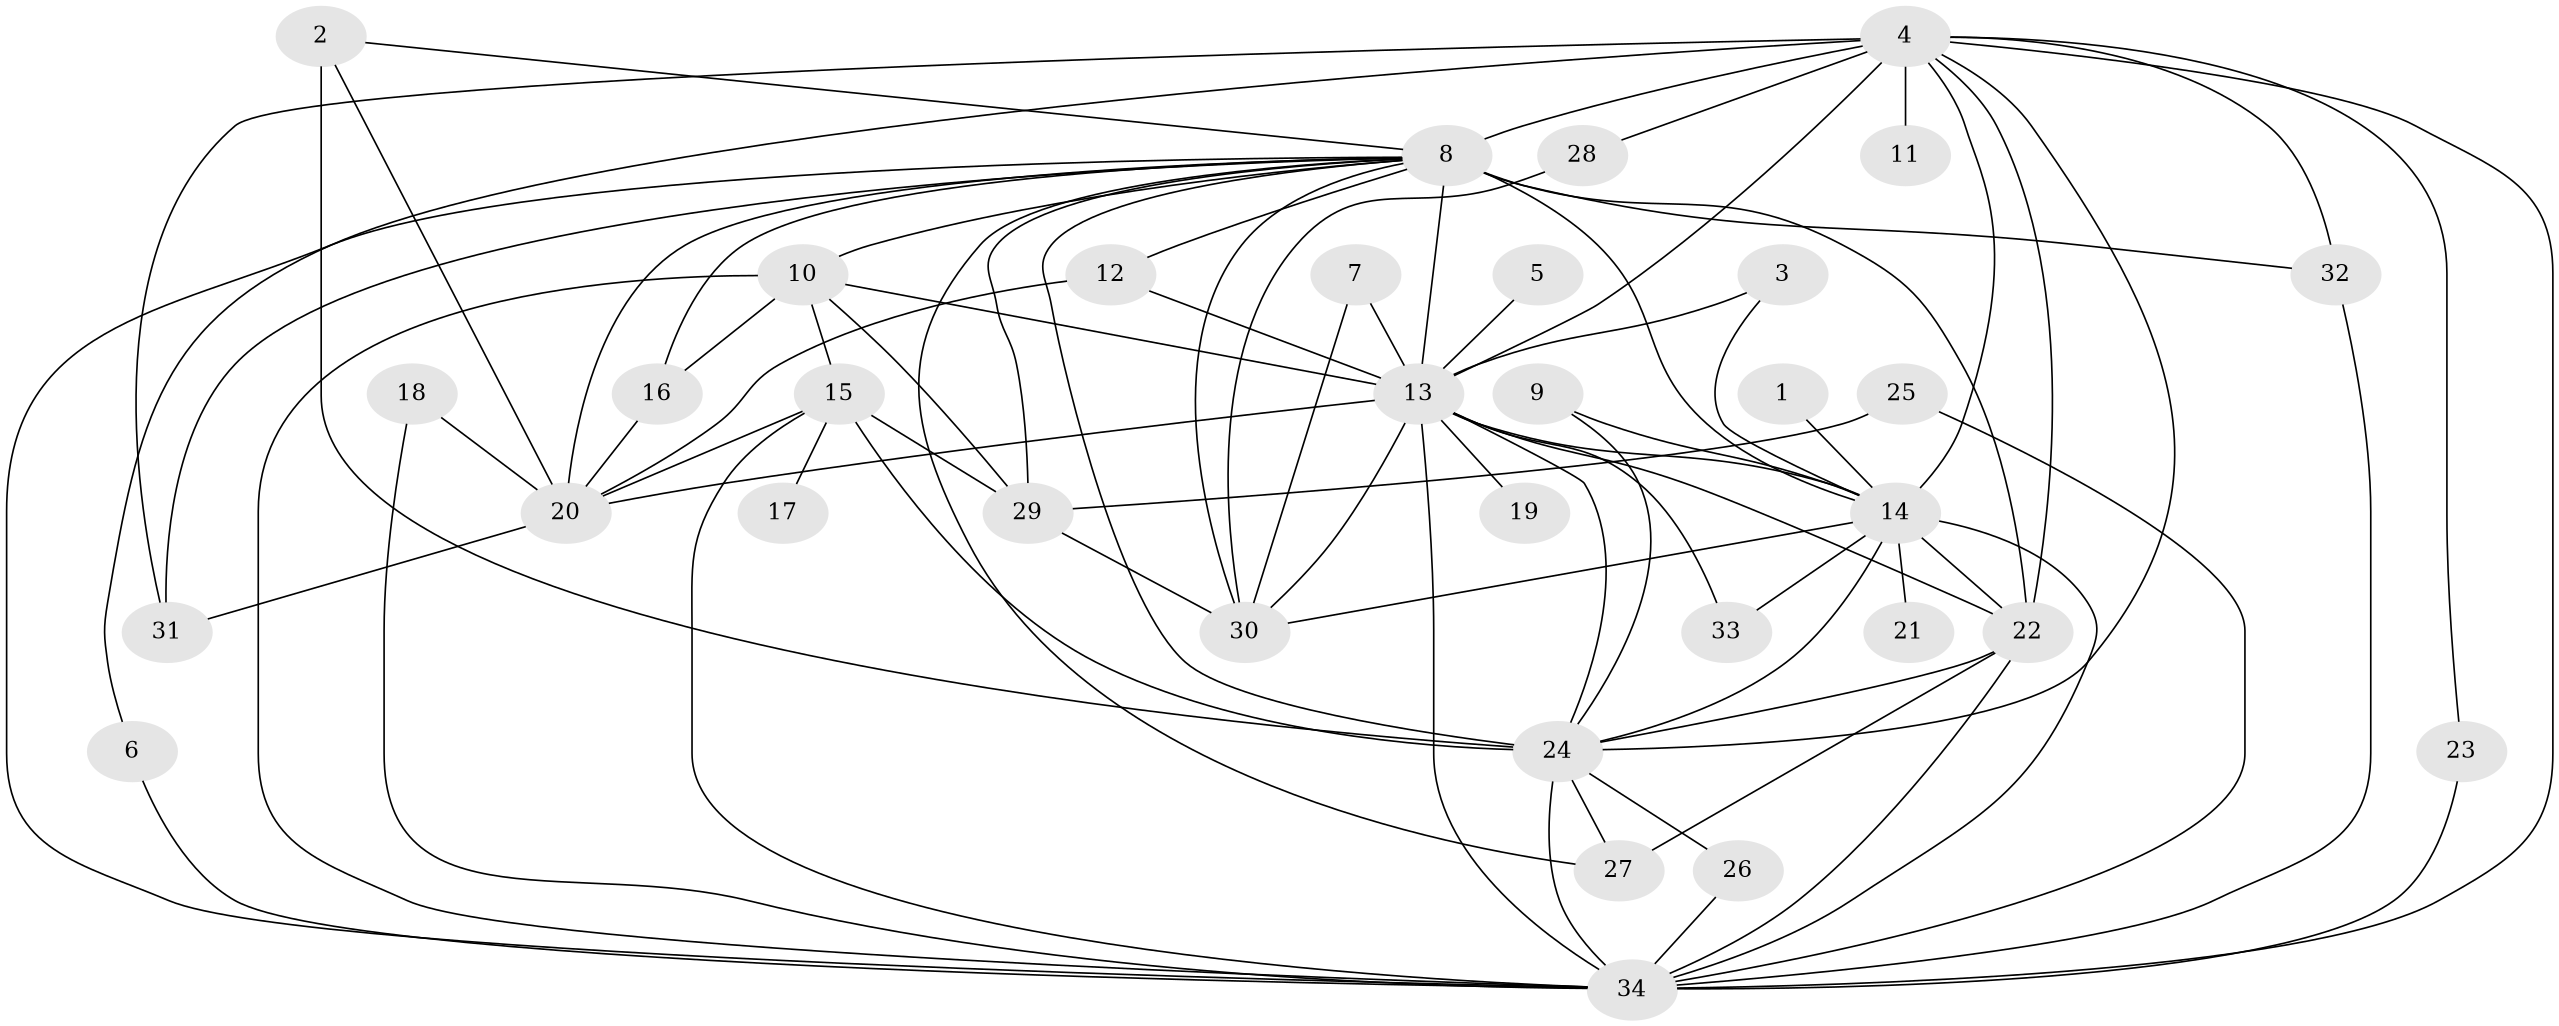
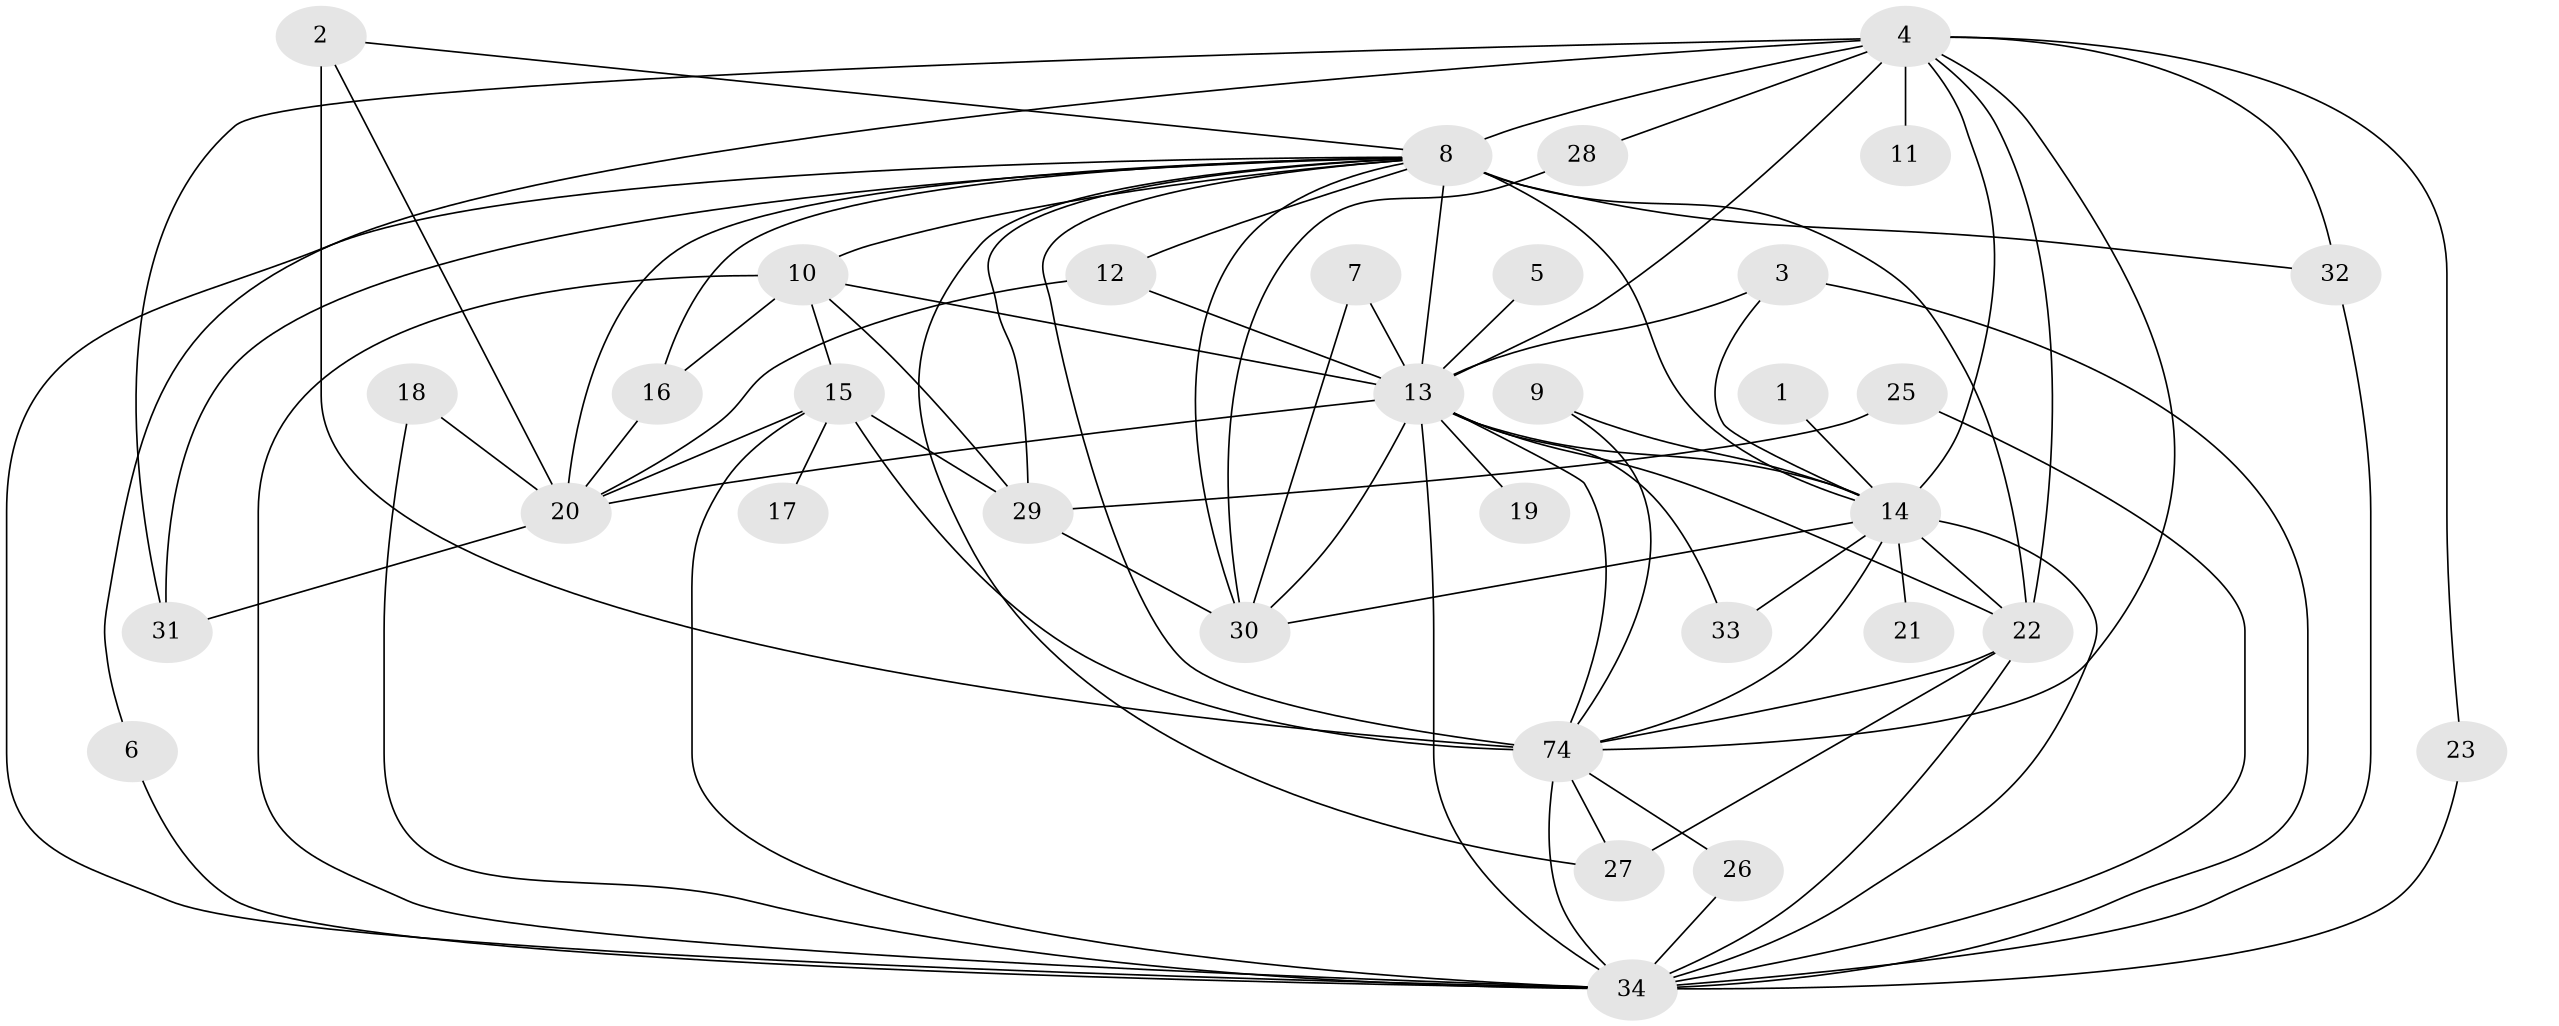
edge "4" -- "34": now "3" -- "34"
node "24": label "24" -> "74"
